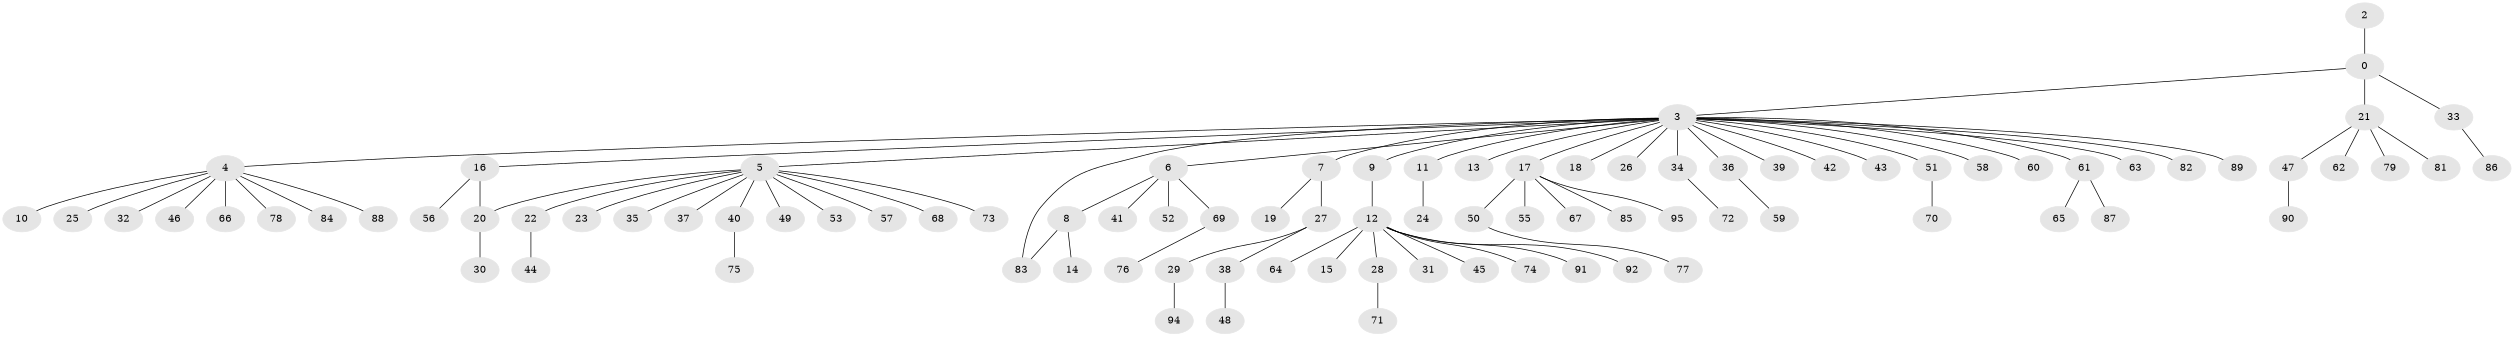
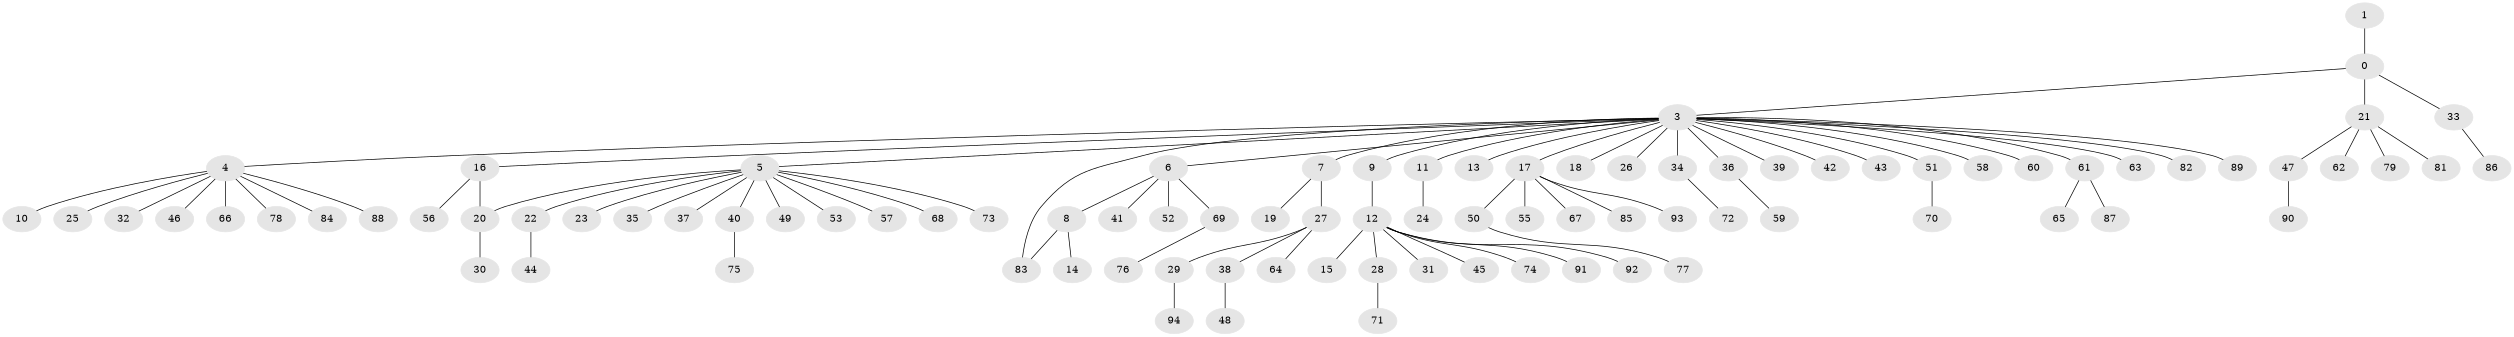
node "2": label "2" -> "1"
node "95": label "95" -> "93"
edge "12" -- "64": now "27" -- "64"
